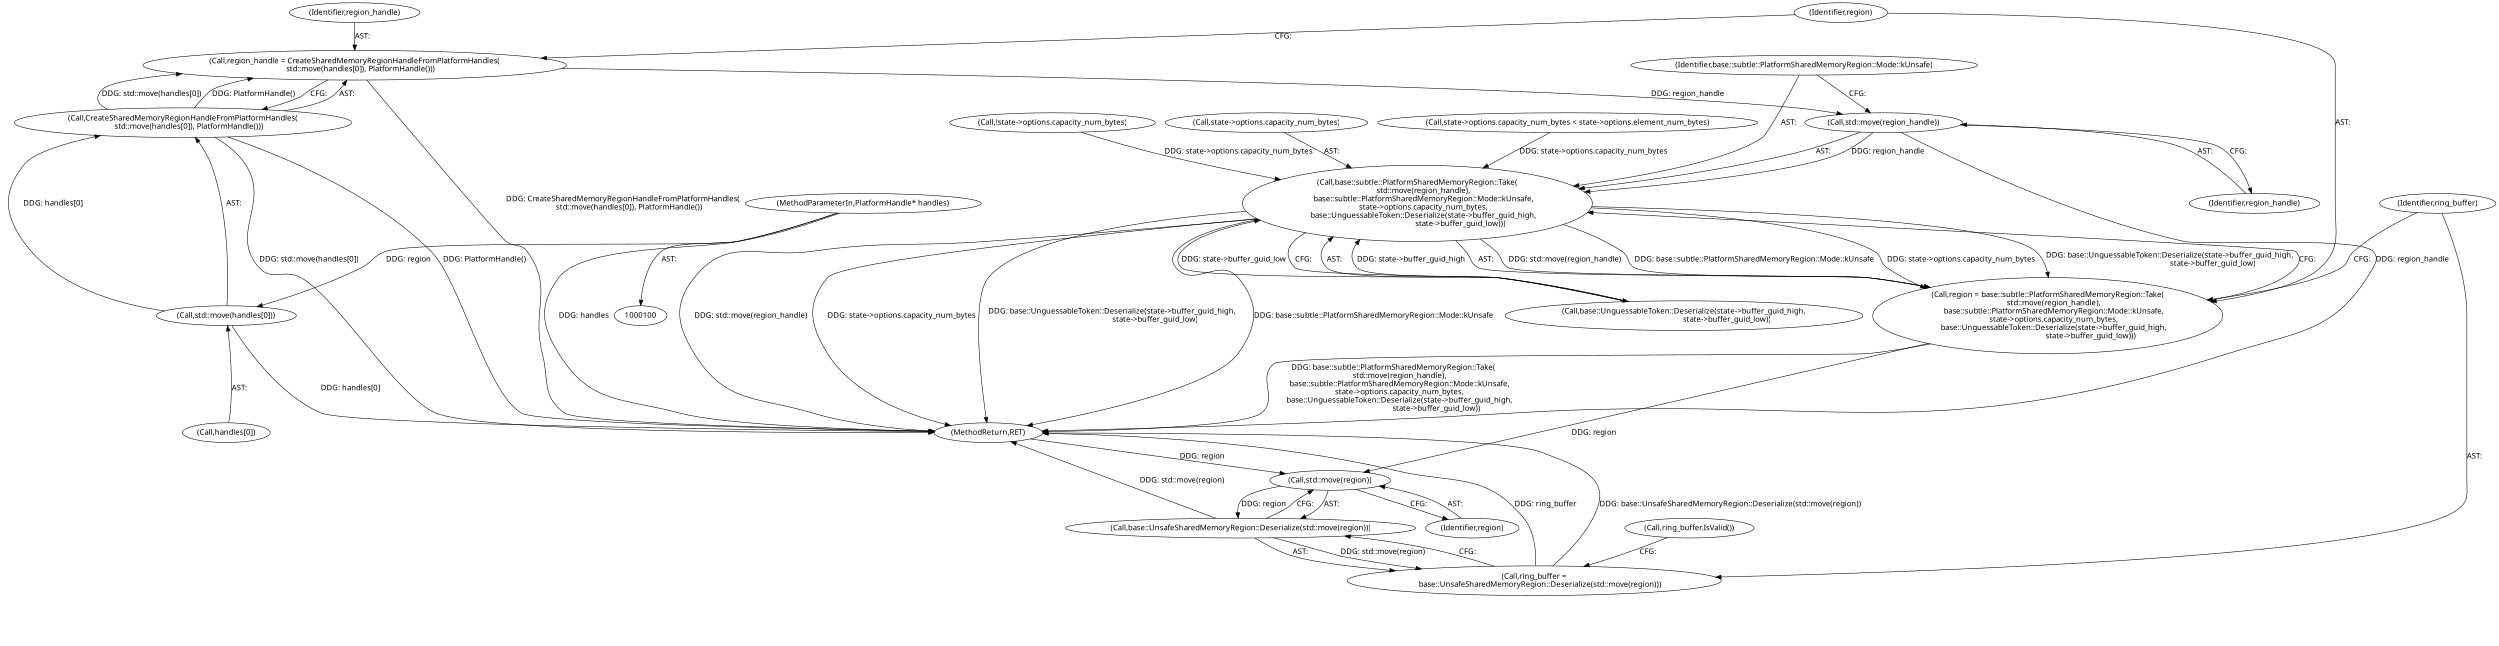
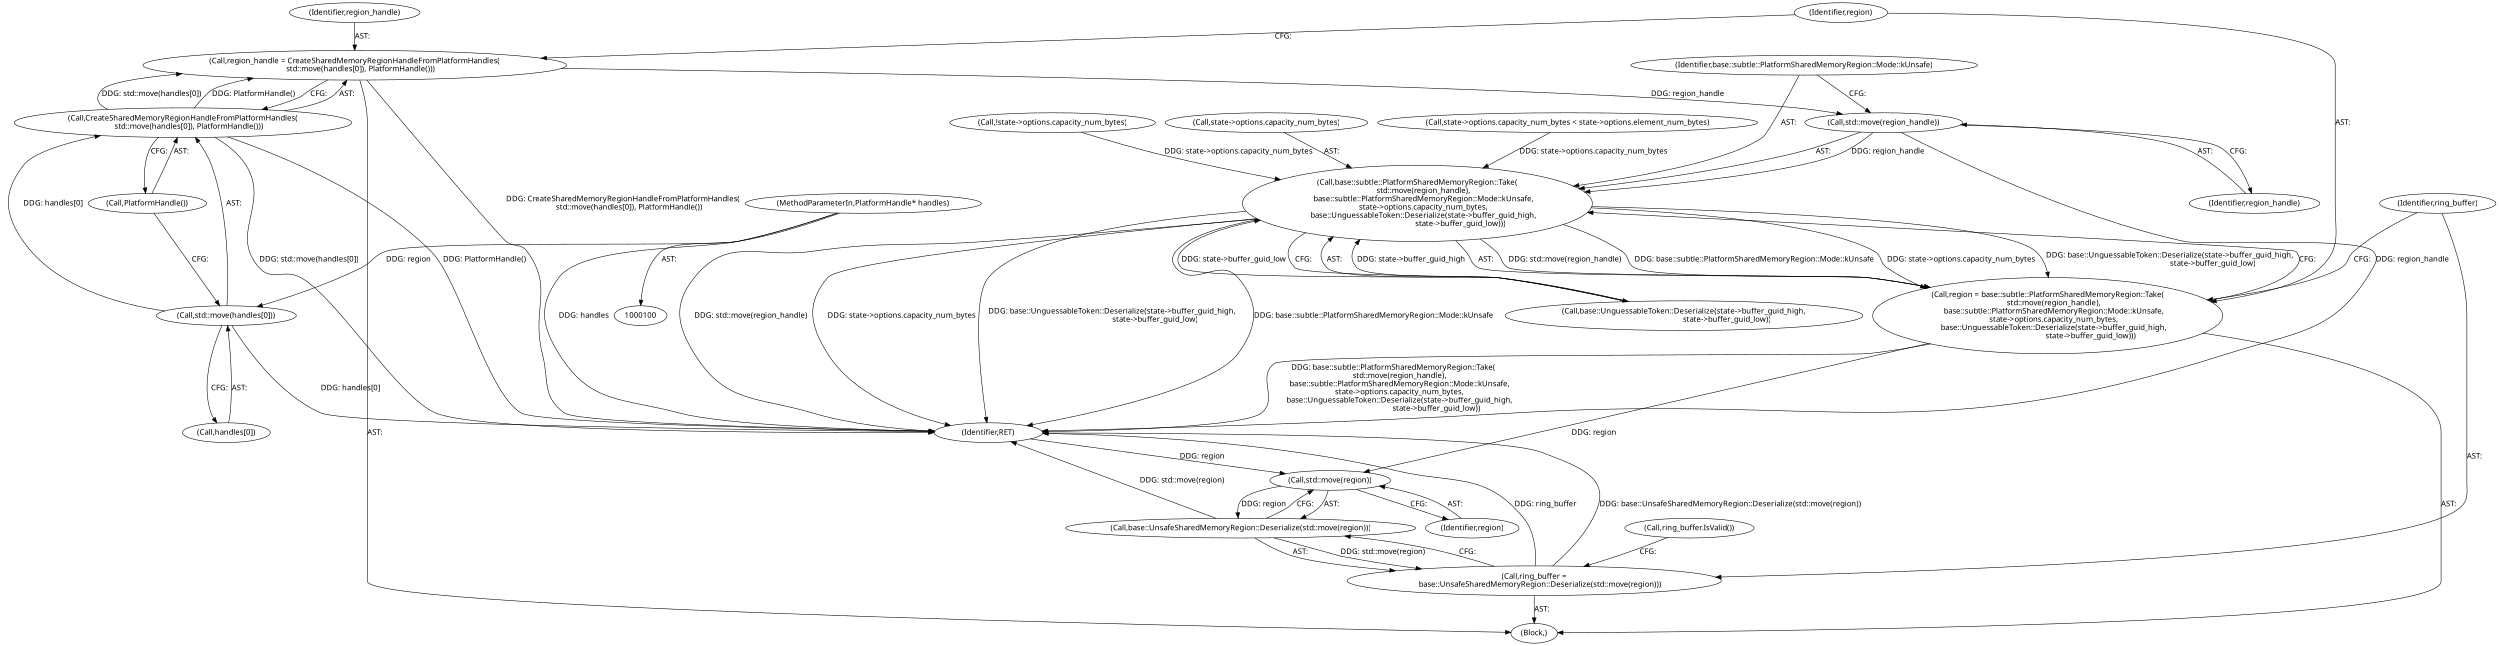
node "(Call,PlatformHandle())": added
edge "(Call,std::move(handles[0]))" -> "(Call,handles[0])": added, label "CFG:"
node "(MethodReturn,RET)": label "(MethodReturn,RET)" -> "(Identifier,RET)"
node "(Block,)": added
